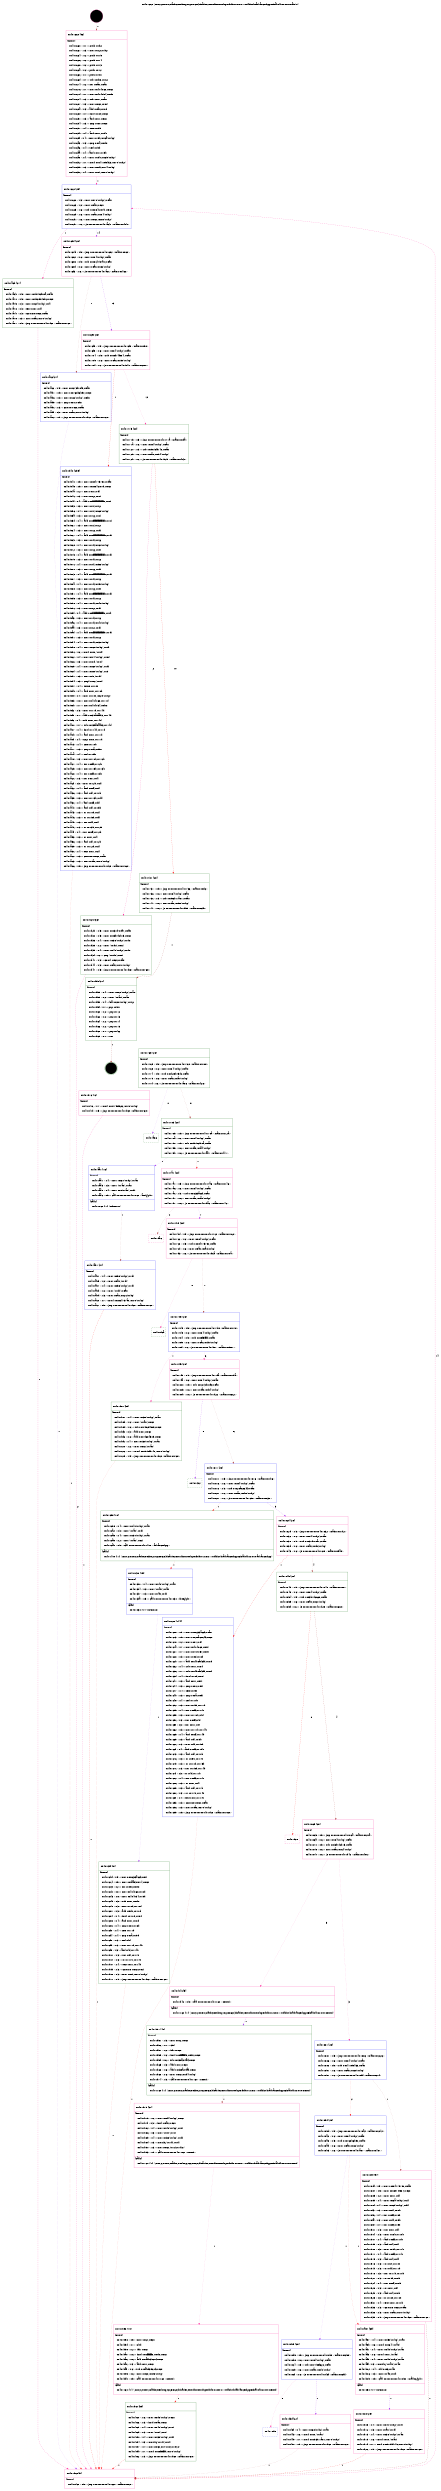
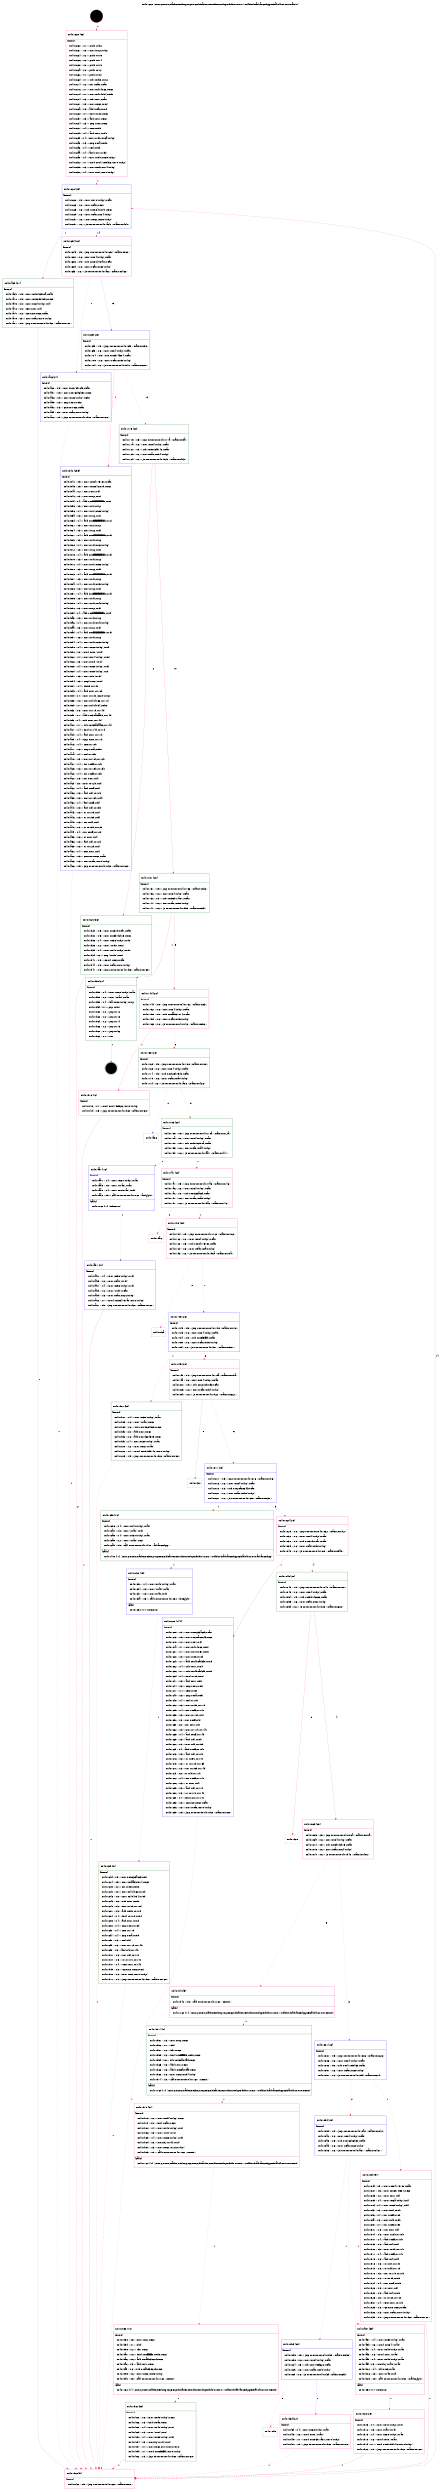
node "0x4016f9 [28]": color deeppink -> blue
node "0x40174d [28]": added
